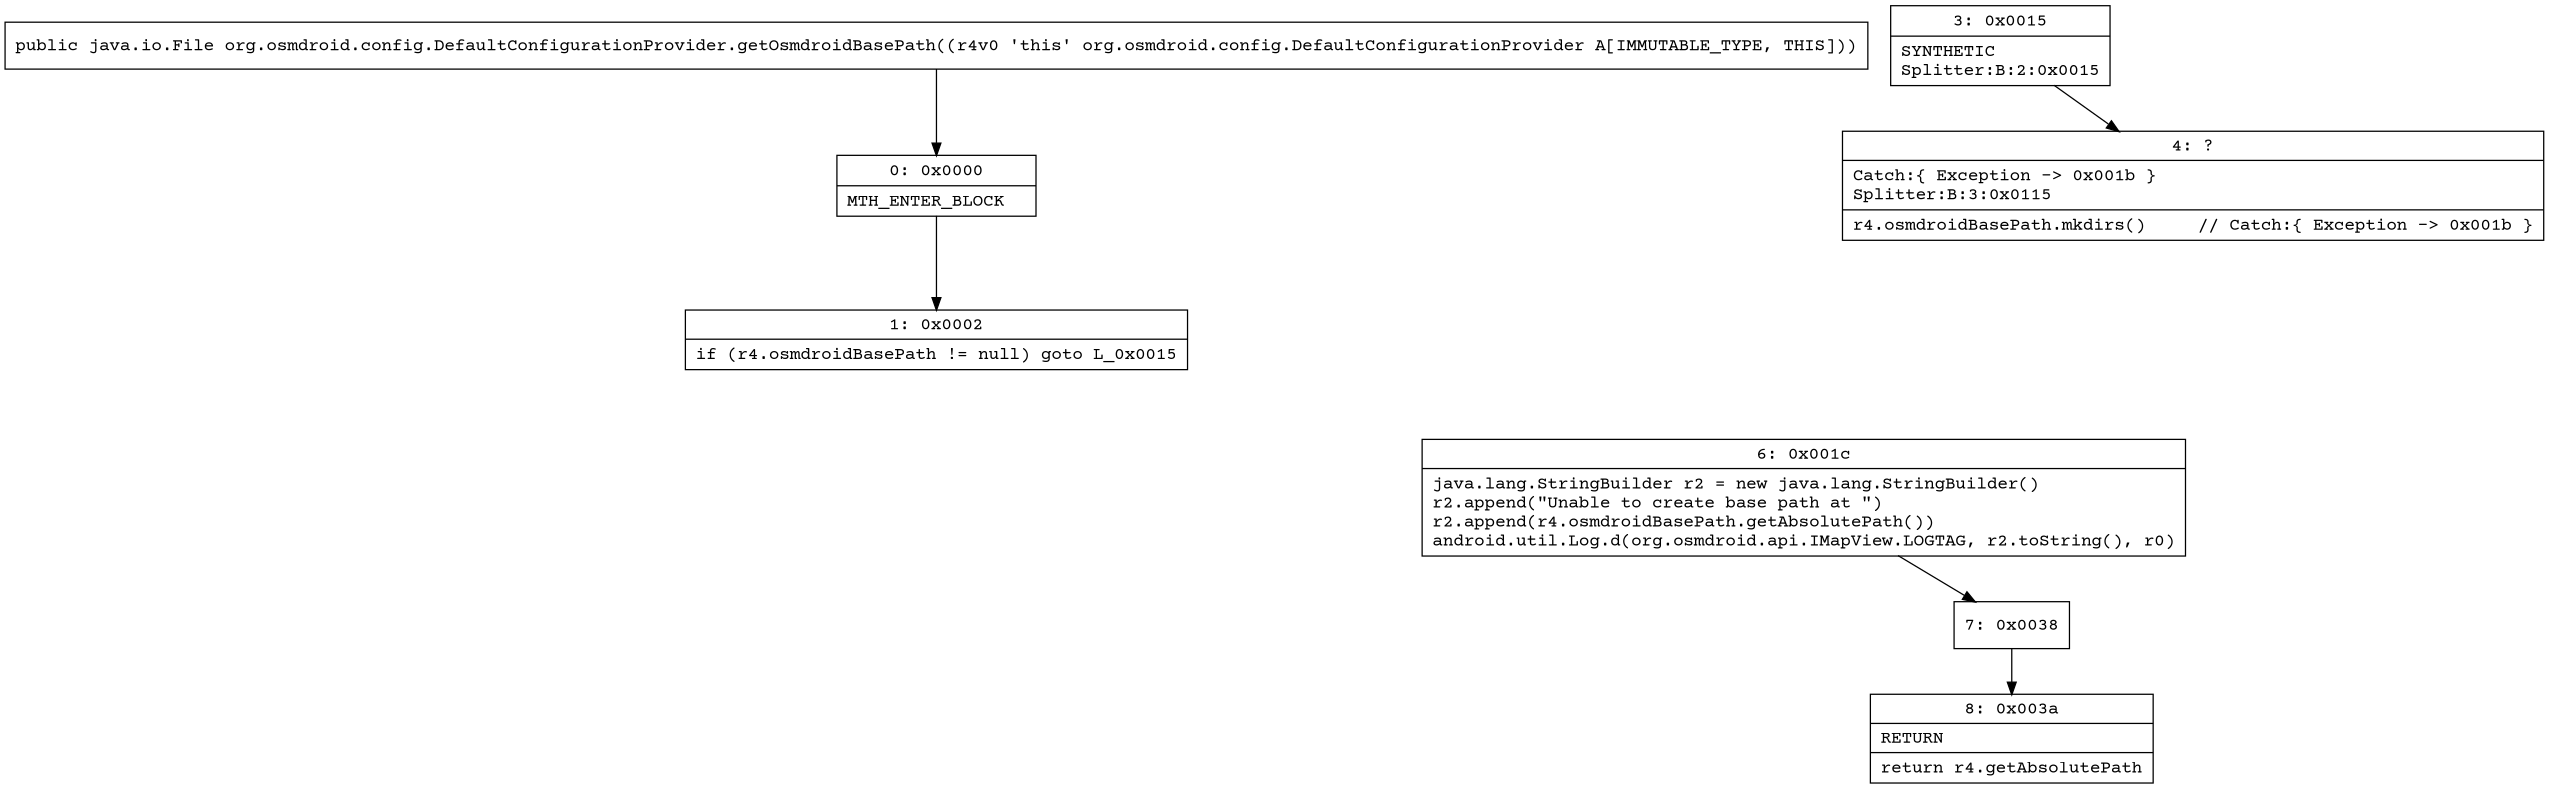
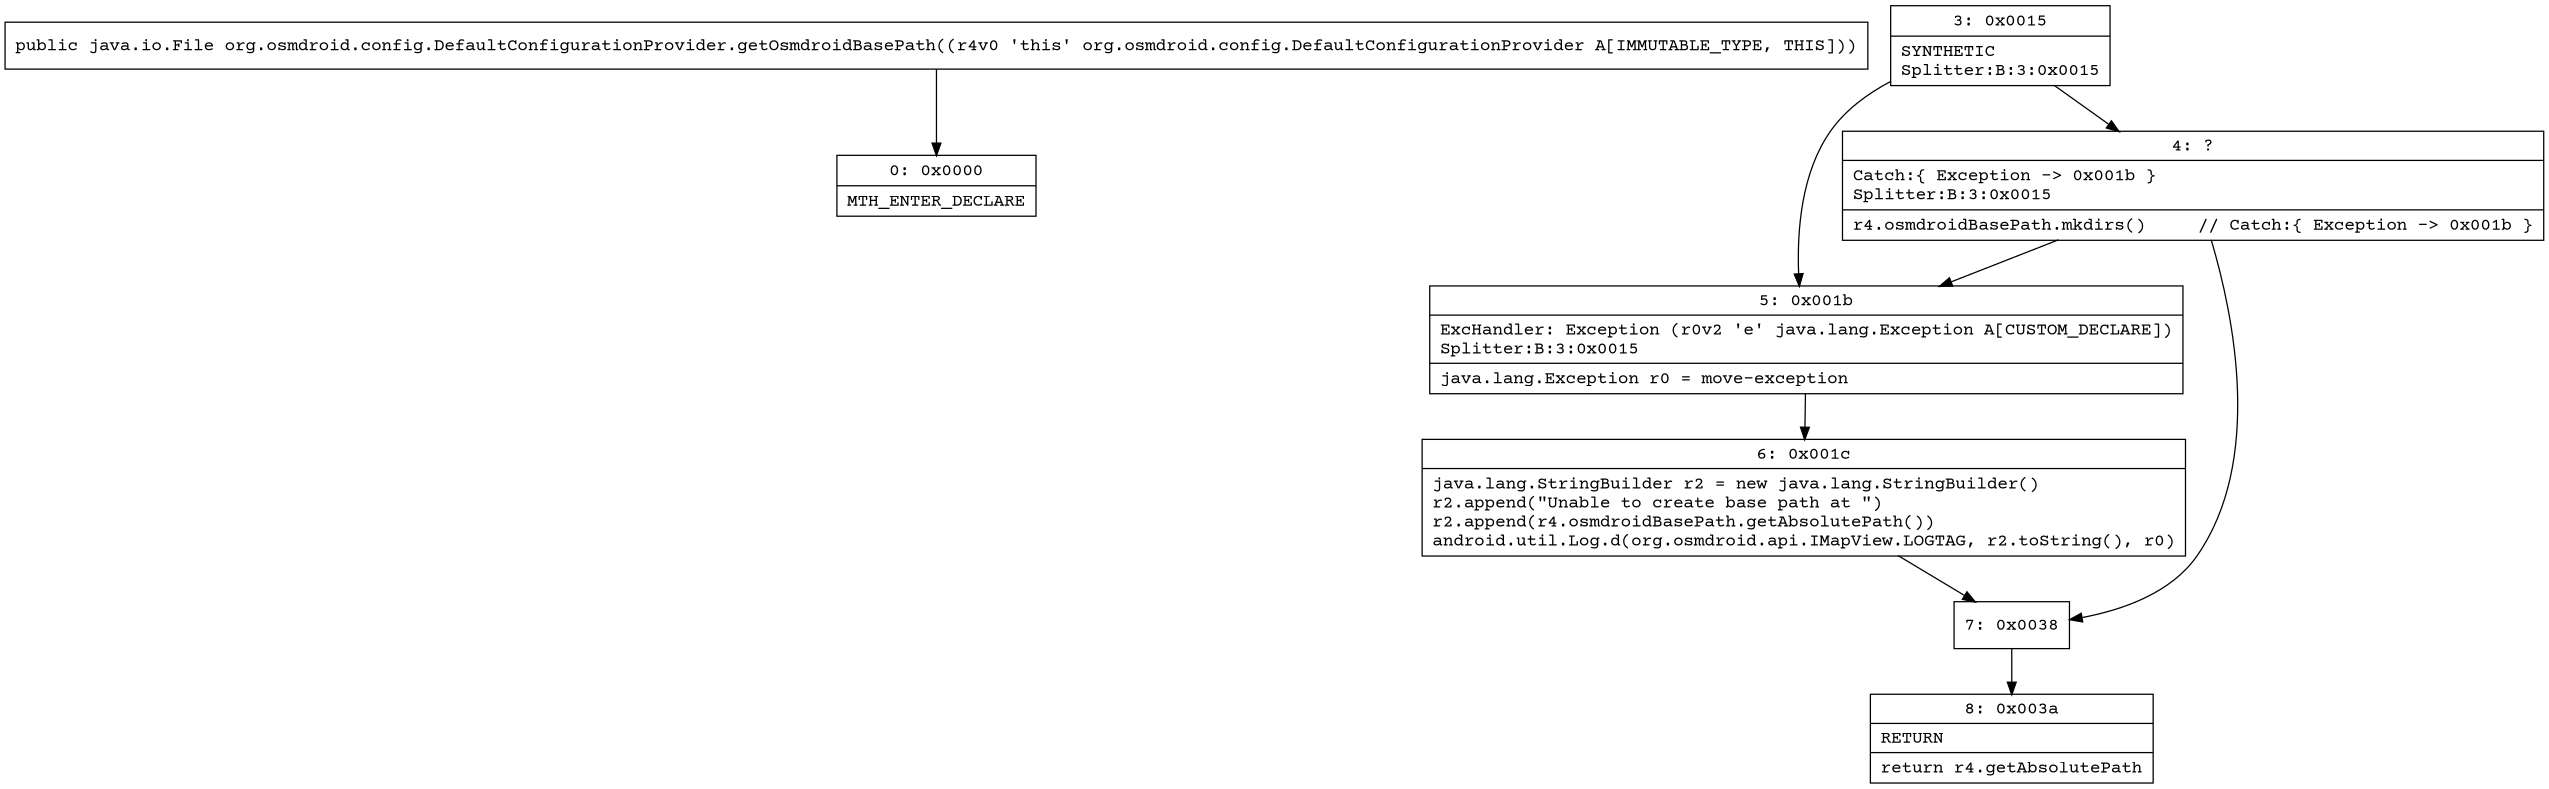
node "3: 0x0015": text "Splitter:B:2:0x0015" -> "Splitter:B:3:0x0015"
node "4: ?": text "Splitter:B:3:0x0115" -> "Splitter:B:3:0x0015"
node "0: 0x0000": text "MTH_ENTER_BLOCK" -> "MTH_ENTER_DECLARE"
node "1: 0x0002": removed
node "5: 0x001b": added
edge "4: ?" -> "7: 0x0038": added
